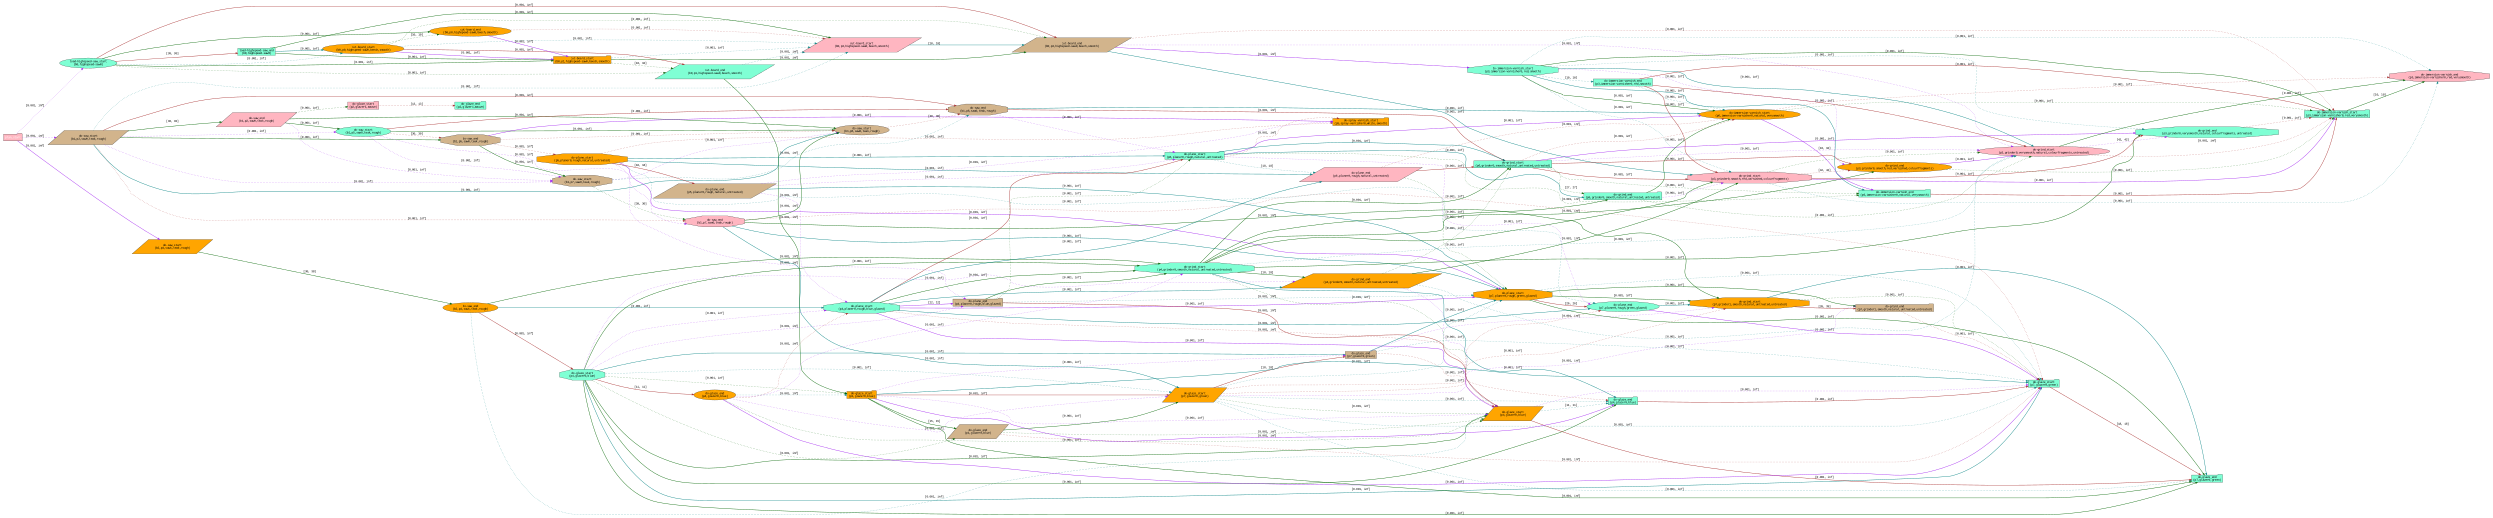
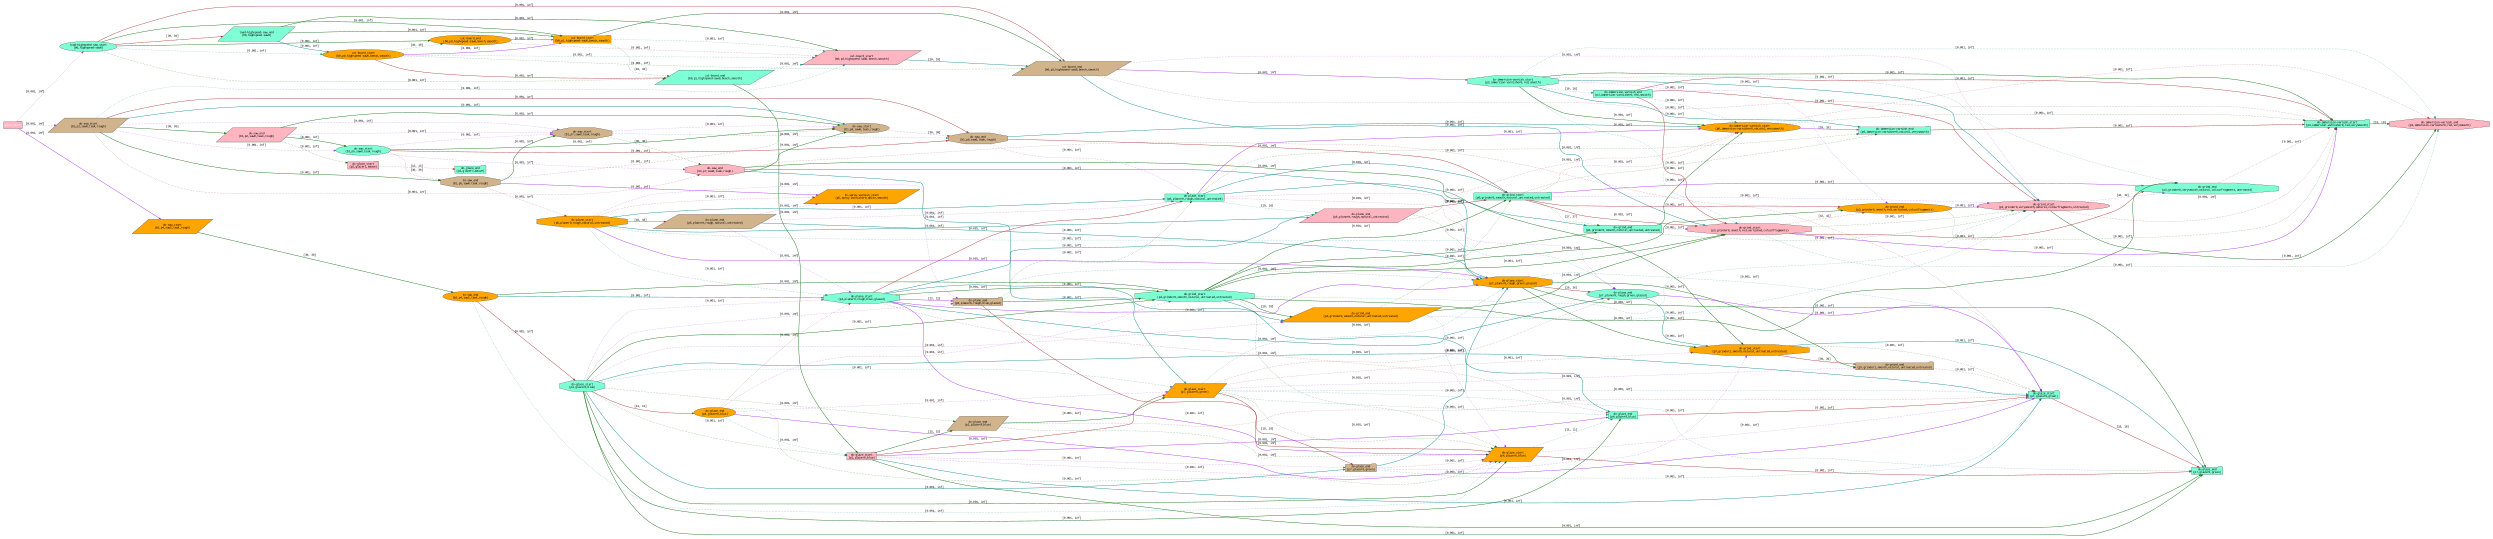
node "load-highspeed-saw_end (b0,highspeed-saw0)": shape folder -> parallelogram
node "do-spray-varnish_start (p5,spray-varnisher0,white,smooth)": shape folder -> parallelogram
edge "do-plane_start (p6,planer0,rough,natural,untreated)" -> "do-spray-varnish_start (p5,spray-varnisher0,white,smooth)": now "do-plane_start (p6,planer0,rough,natural,untreated)" -> "do-plane_start (p7,planer0,rough,green,glazed)"
edge "do-plane_start (p5,planer0,rough,natural,untreated)" -> "do-plane_start (p4,planer0,rough,blue,glazed)": added, label "[0.001, inf]"
node "do-glaze_start (p1,glazer0,blue)": fillcolor orange -> lightpink
